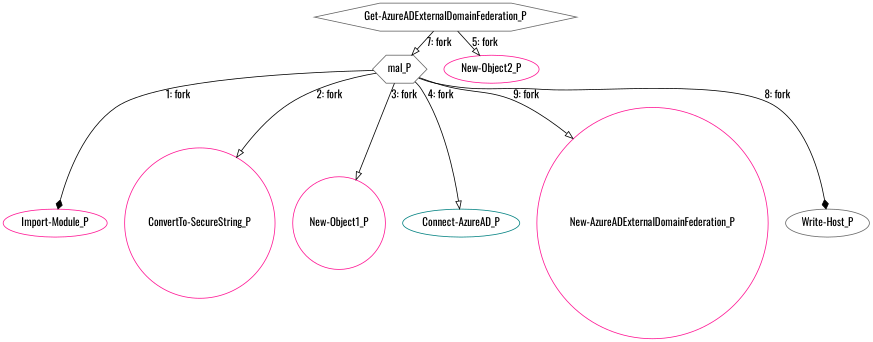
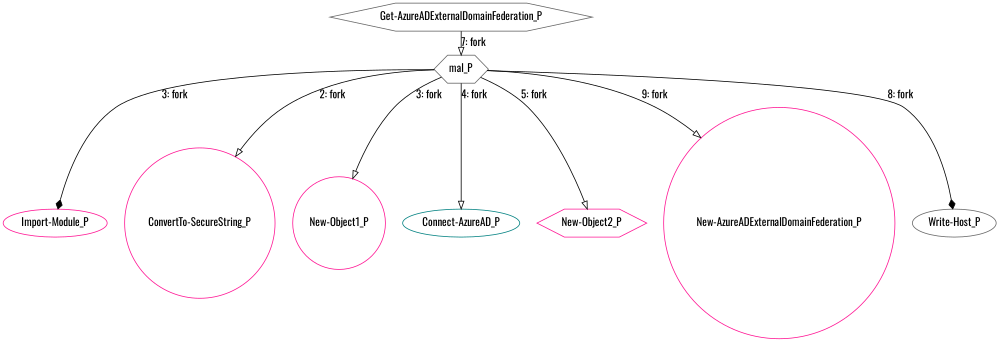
edge "Get-AzureADExternalDomainFederation_P" -> "New-Object2_P": now "mal_P" -> "New-Object2_P"
node "New-Object2_P": shape ellipse -> hexagon
edge "mal_P" -> "Import-Module_P": label "1: fork" -> "3: fork"
